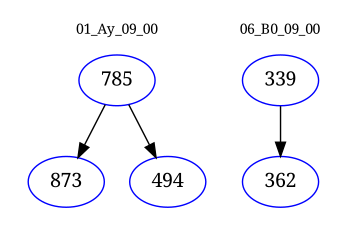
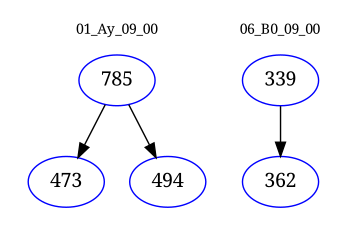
node "873": label "873" -> "473"
